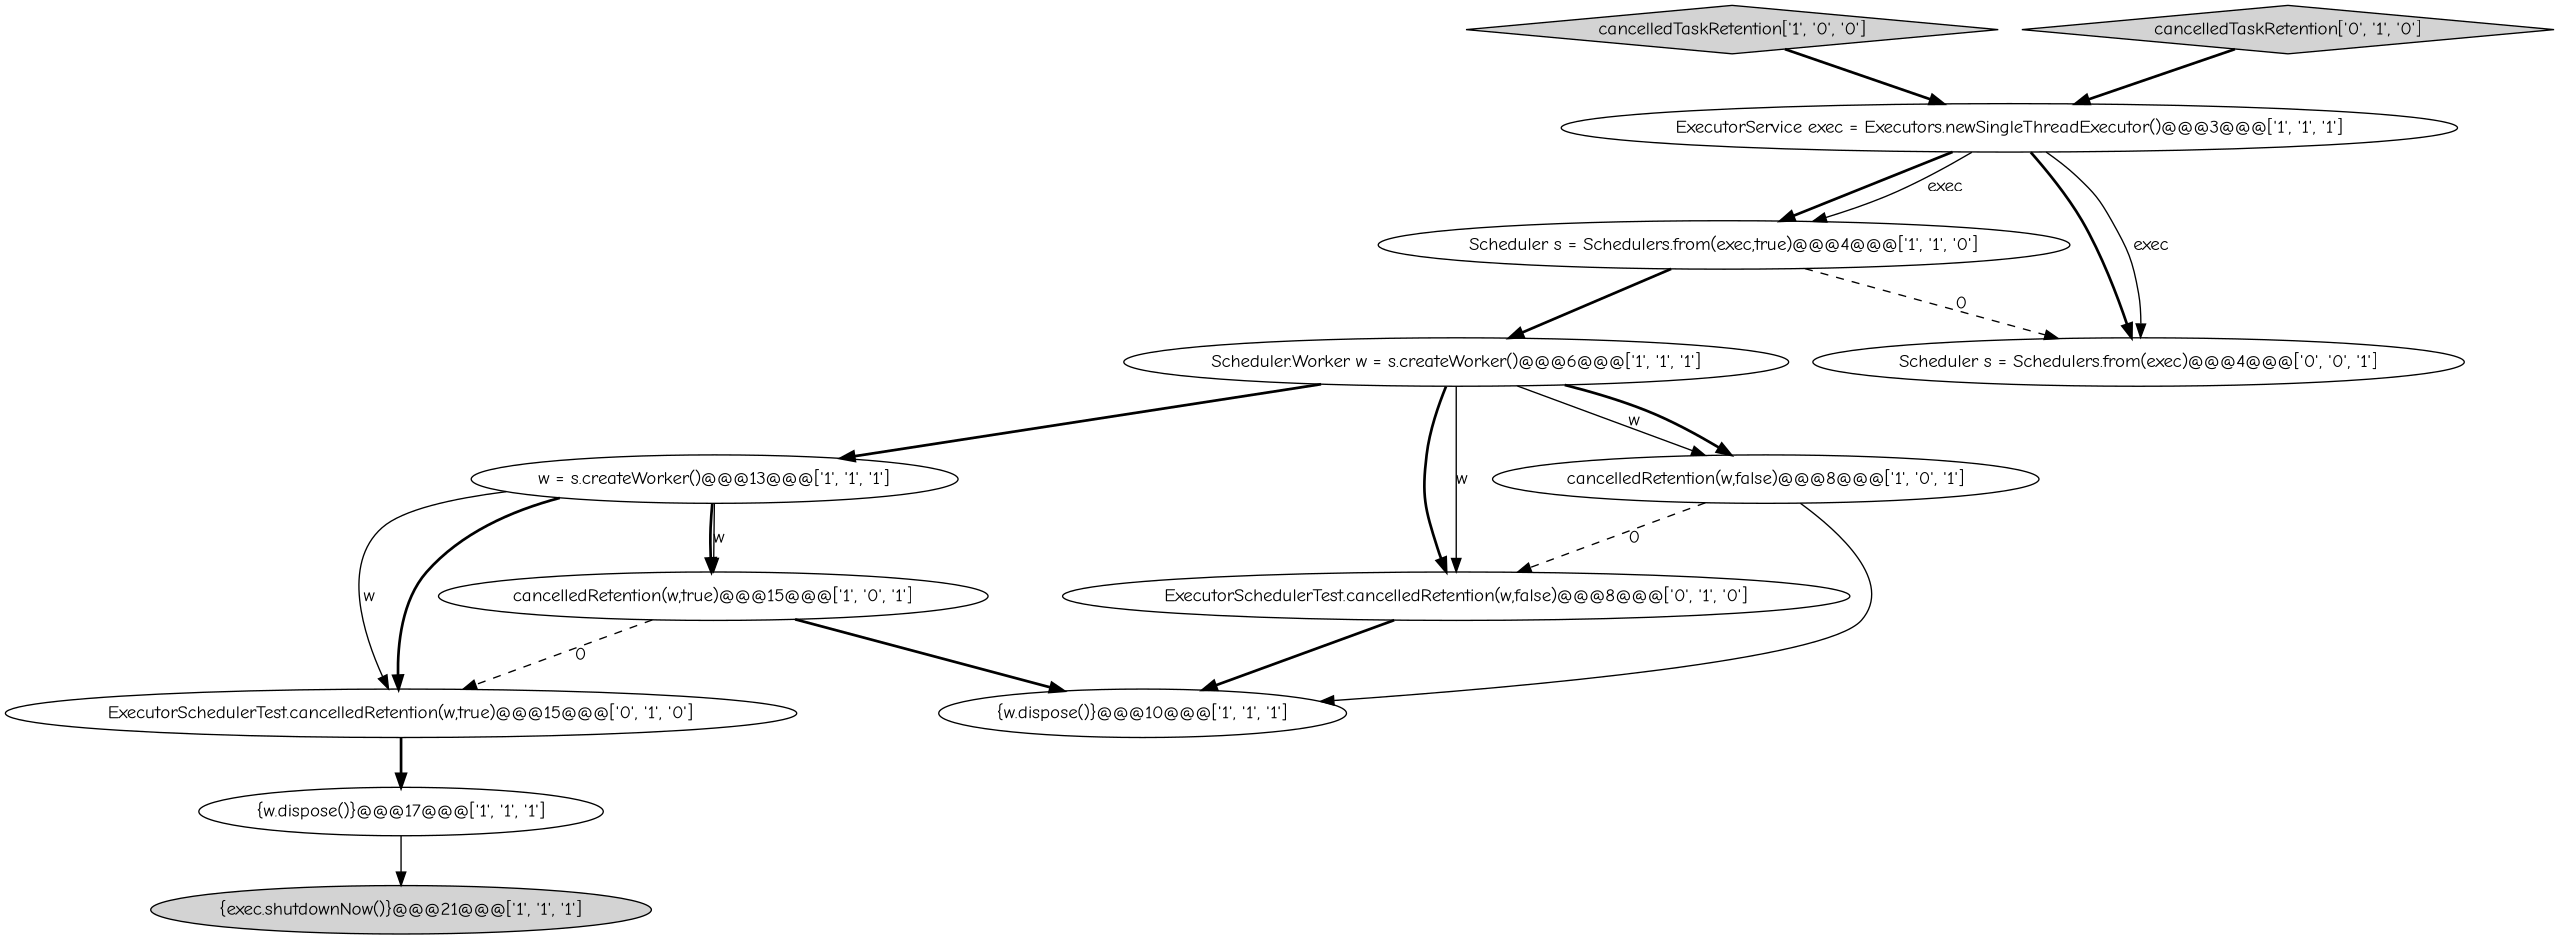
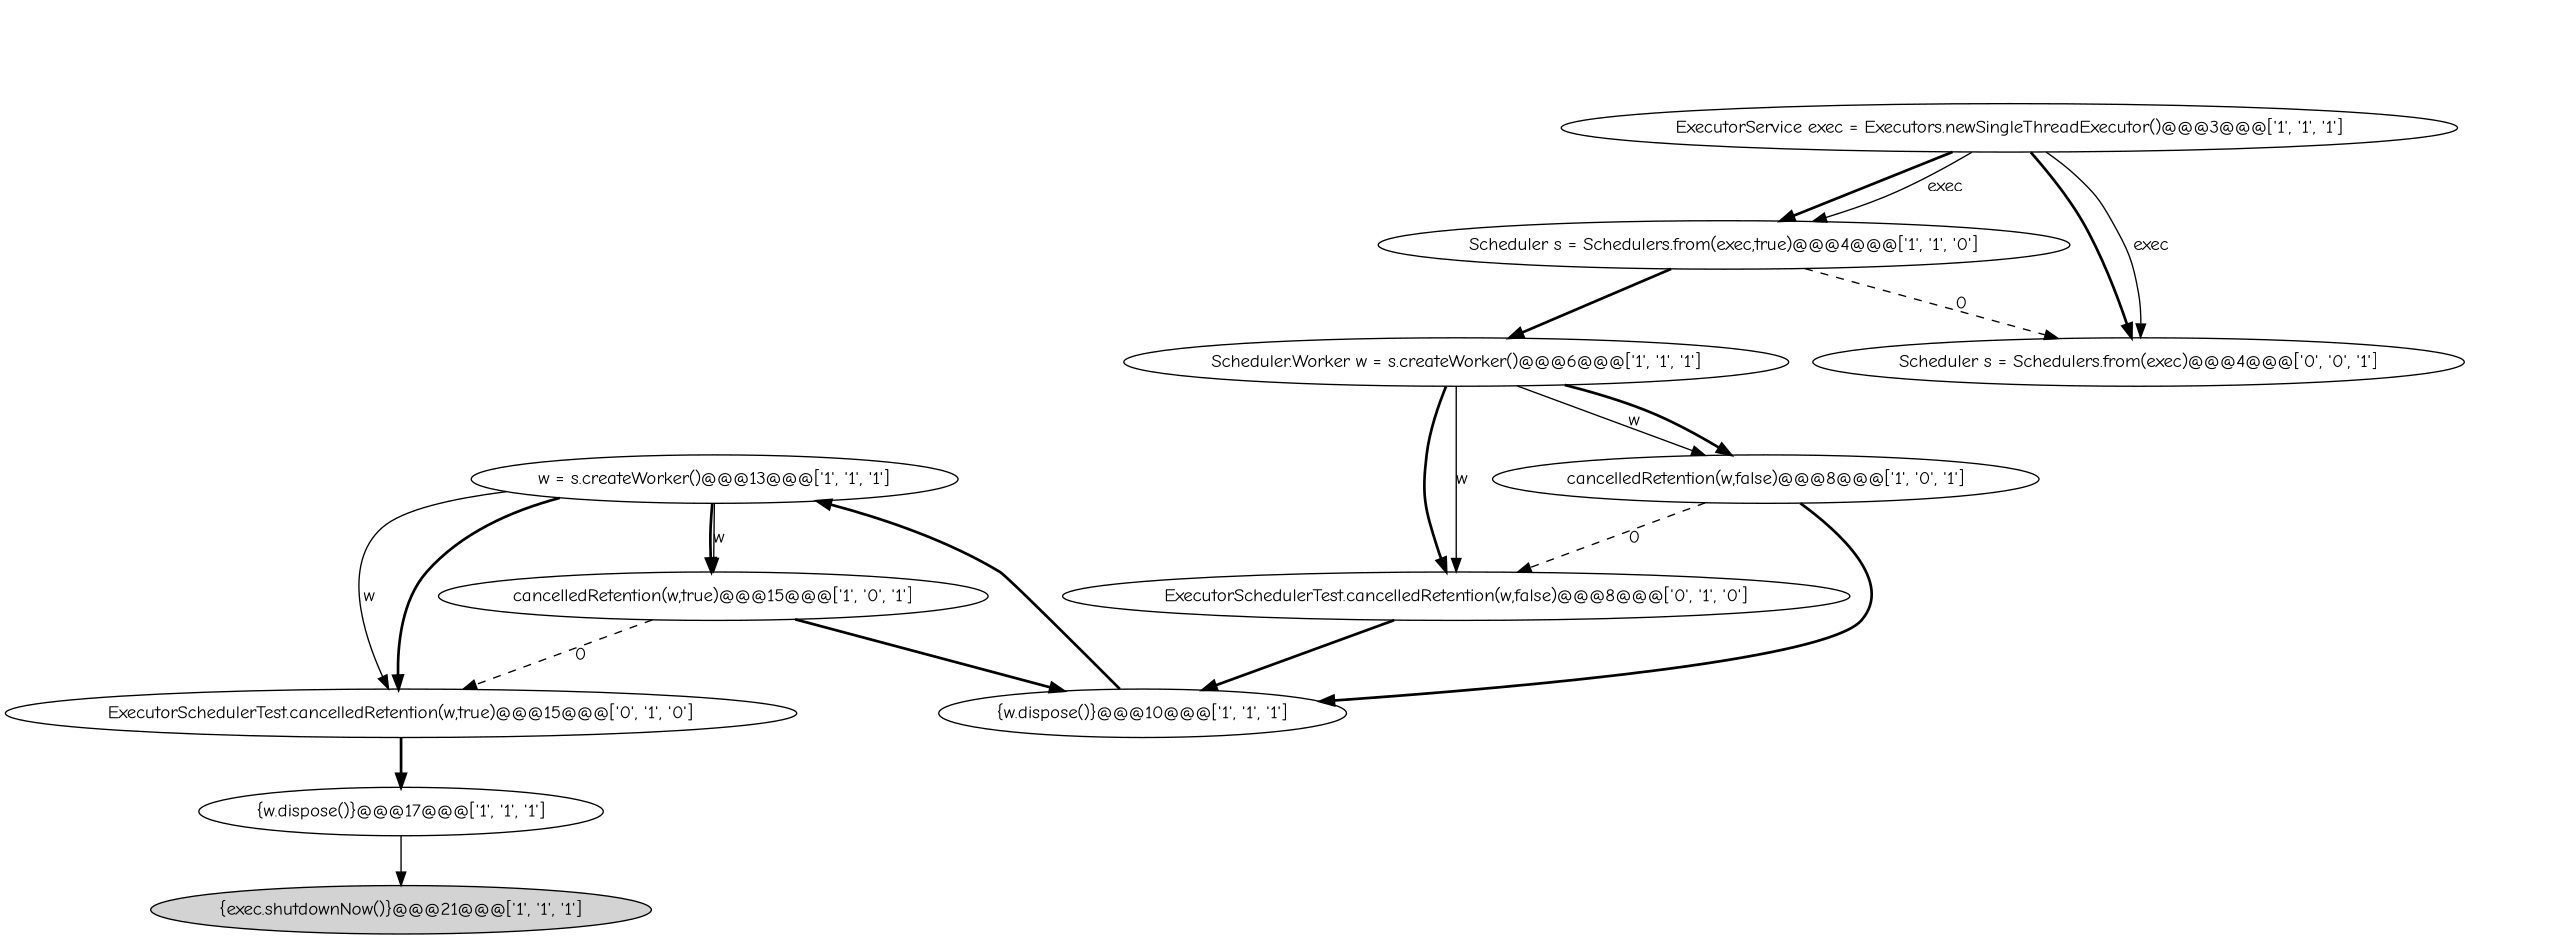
node "cancelledTaskRetention['1', '0', '0']": removed
node "cancelledTaskRetention['0', '1', '0']": removed
edge "Scheduler.Worker w = s.createWorker()@@@6@@@['1', '1', '1']" -> "w = s.createWorker()@@@13@@@['1', '1', '1']": now "{w.dispose()}@@@10@@@['1', '1', '1']" -> "w = s.createWorker()@@@13@@@['1', '1', '1']"
edge "cancelledRetention(w,false)@@@8@@@['1', '0', '1']" -> "{w.dispose()}@@@10@@@['1', '1', '1']": style solid -> bold
